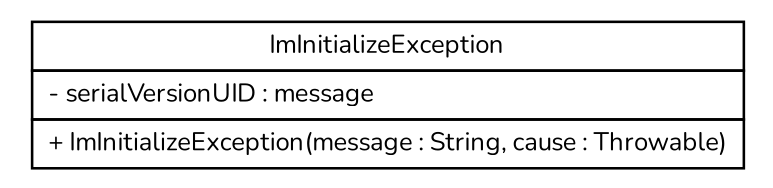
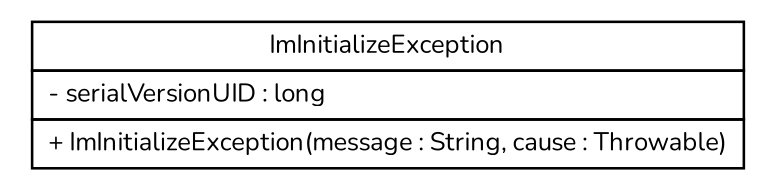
node "ImInitializeException": text "- serialVersionUID : message" -> "- serialVersionUID : long"
